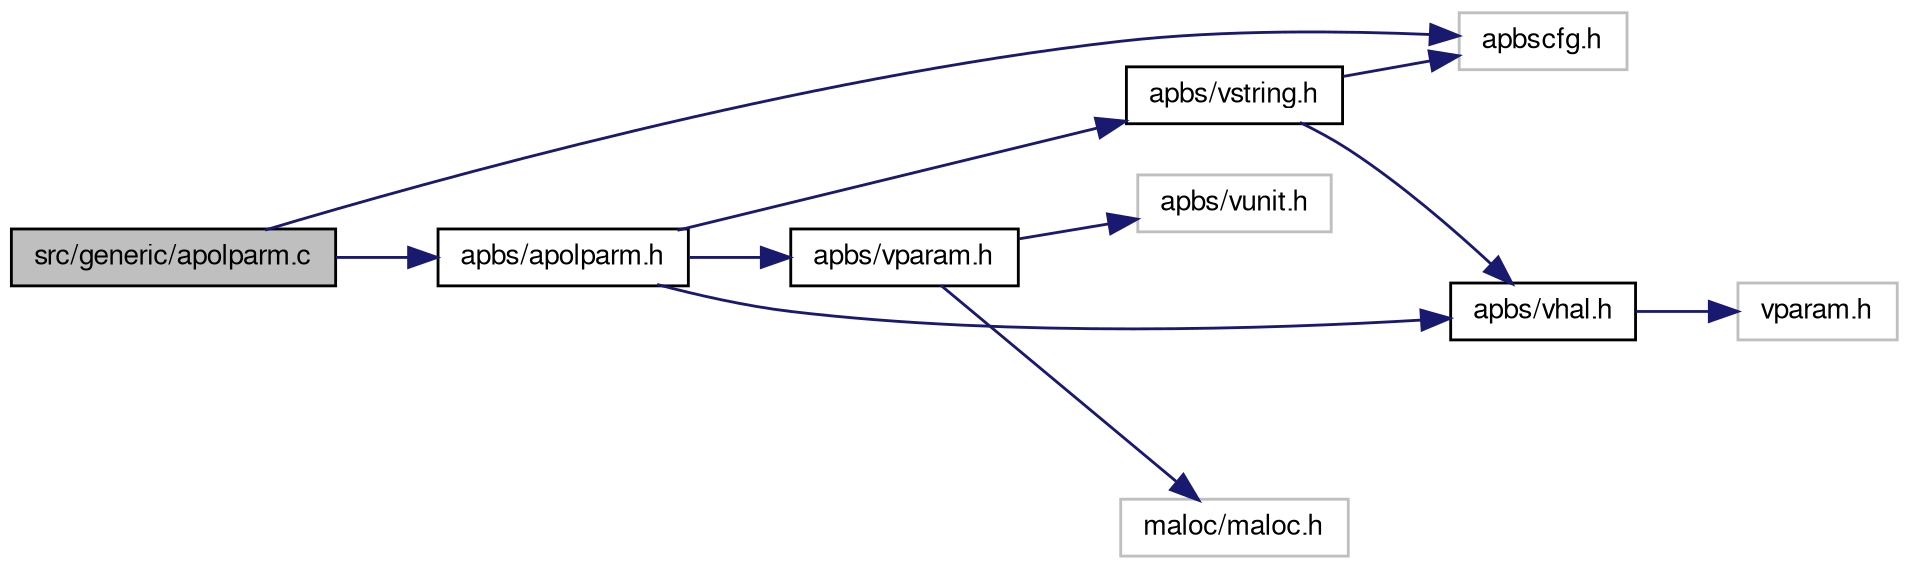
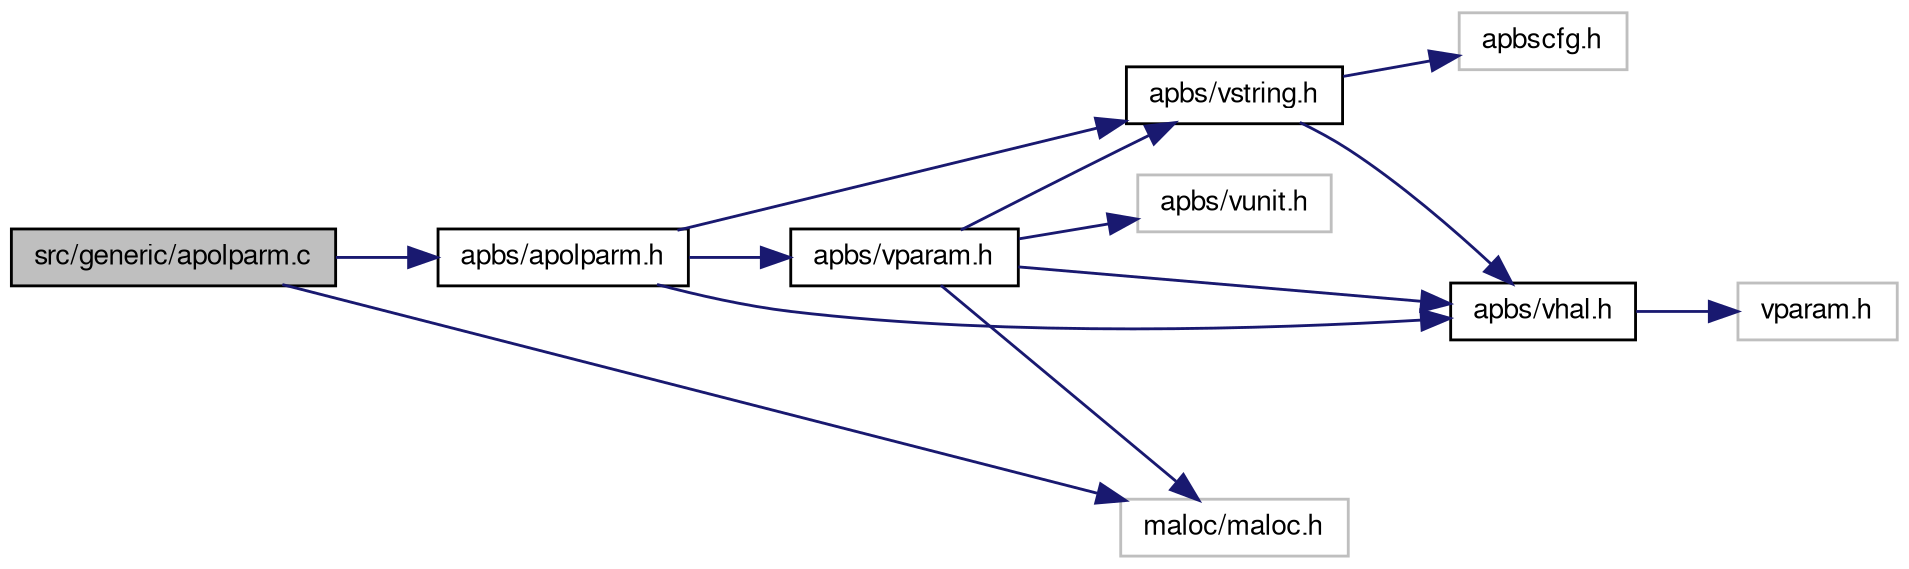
edge "src/generic/apolparm.c" -> "apbscfg.h": now "src/generic/apolparm.c" -> "maloc/maloc.h"
edge "apbs/vparam.h" -> "apbs/vstring.h": added
edge "apbs/vparam.h" -> "apbs/vhal.h": added
